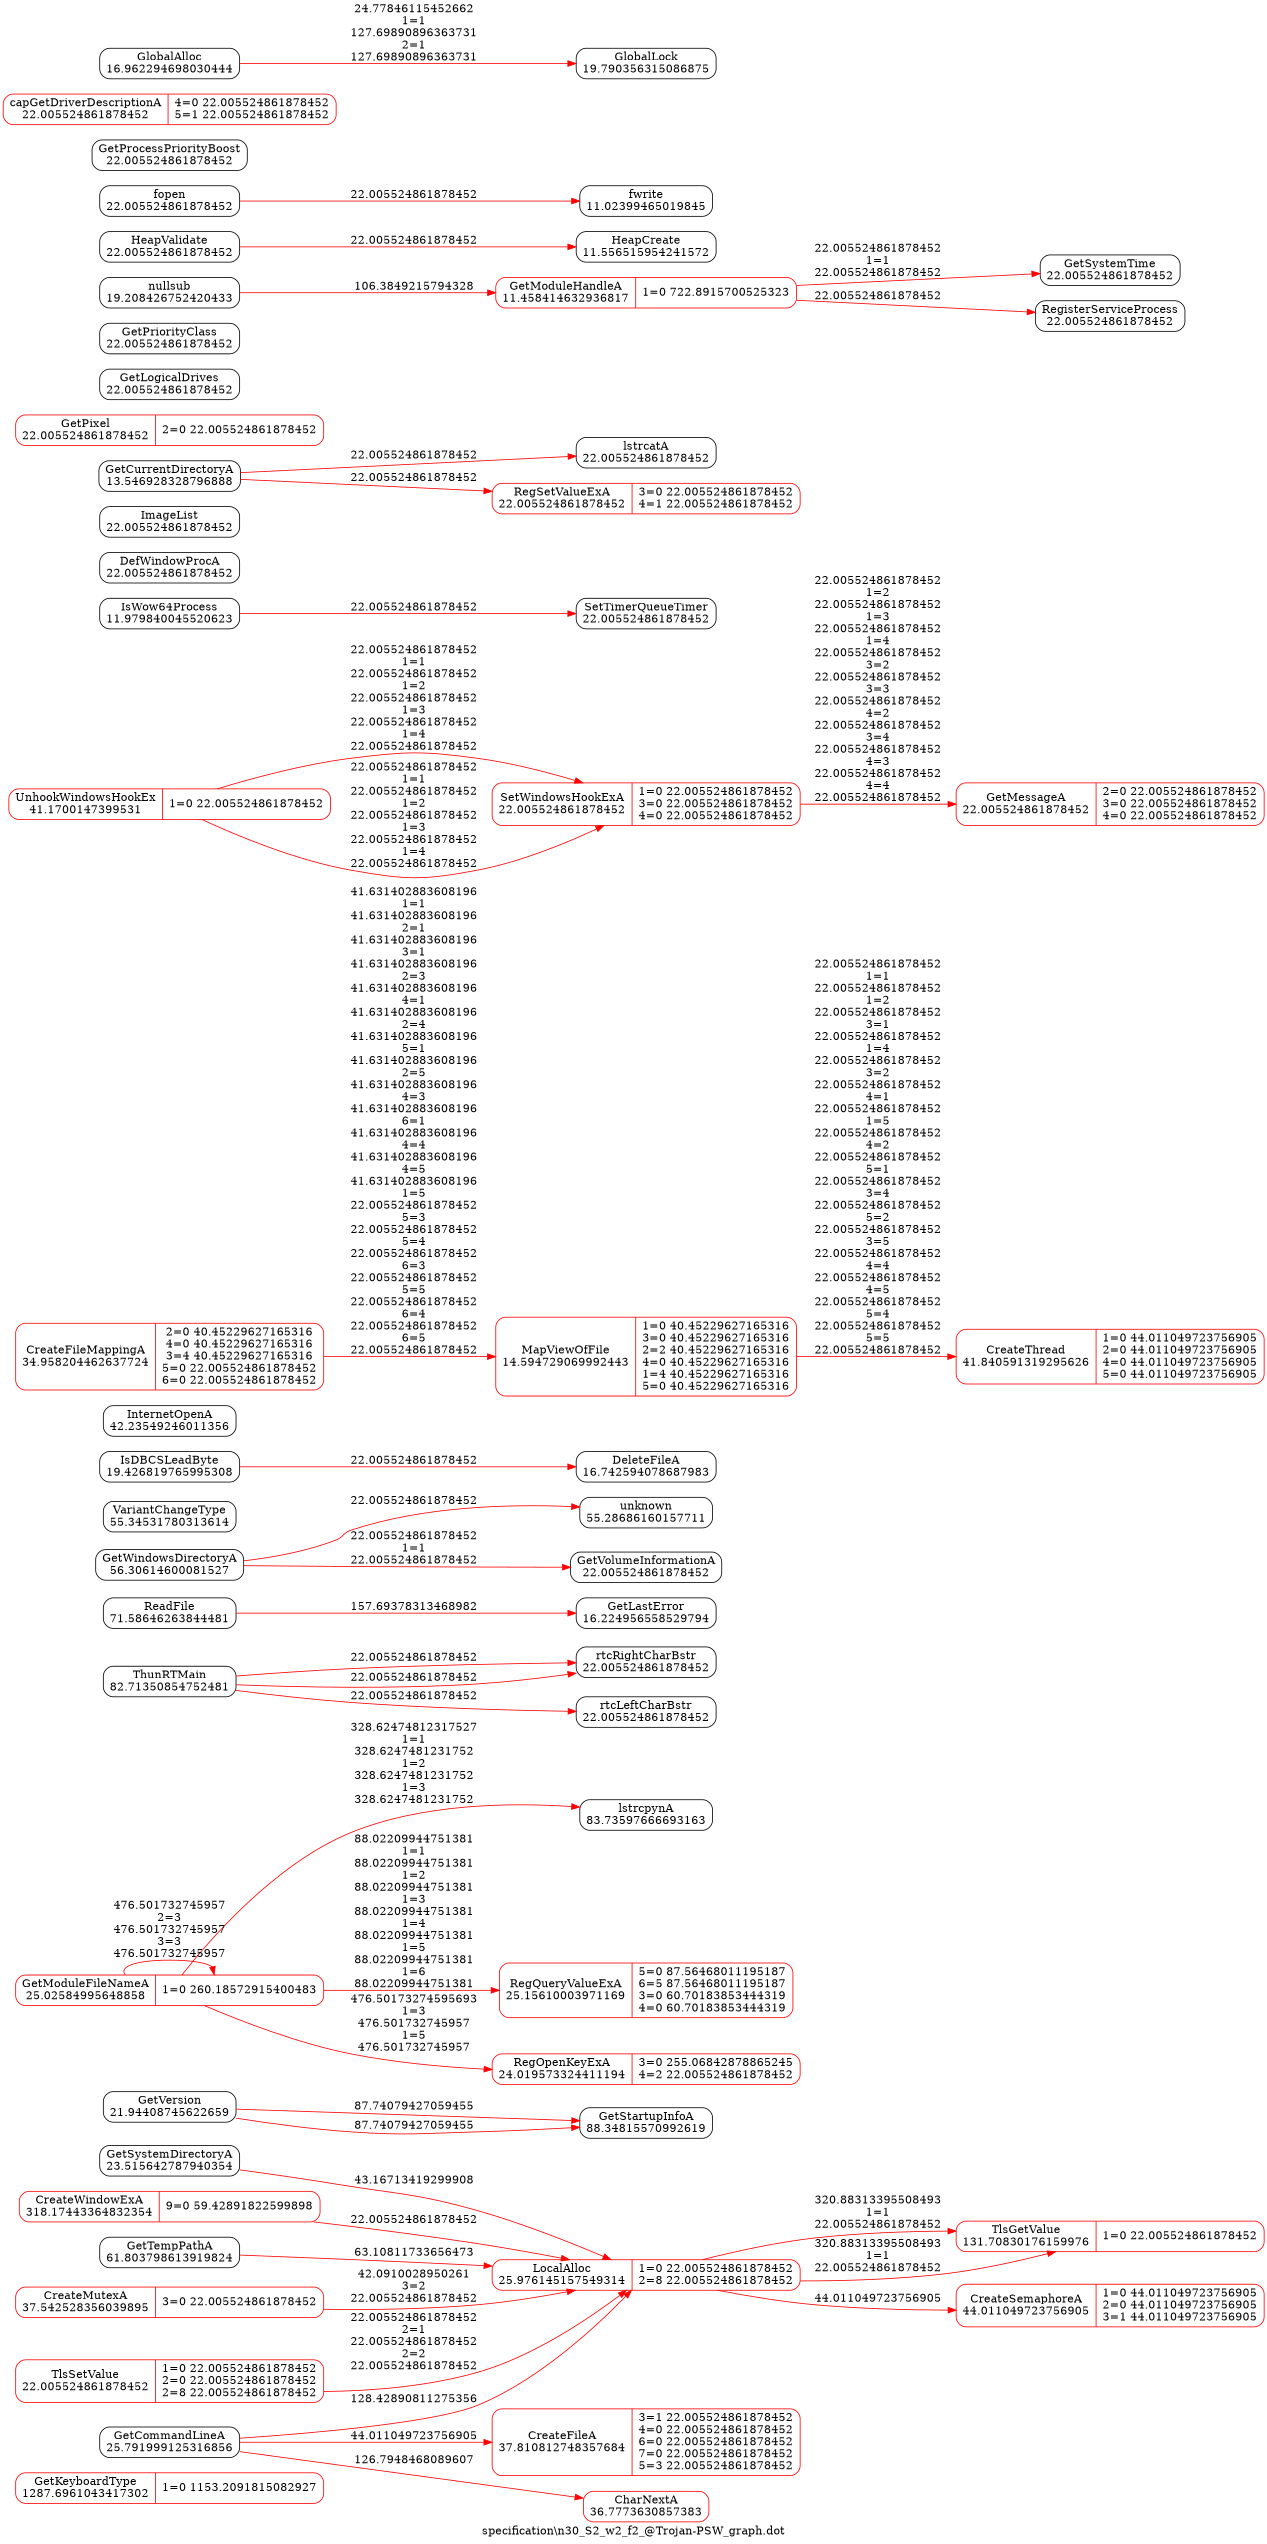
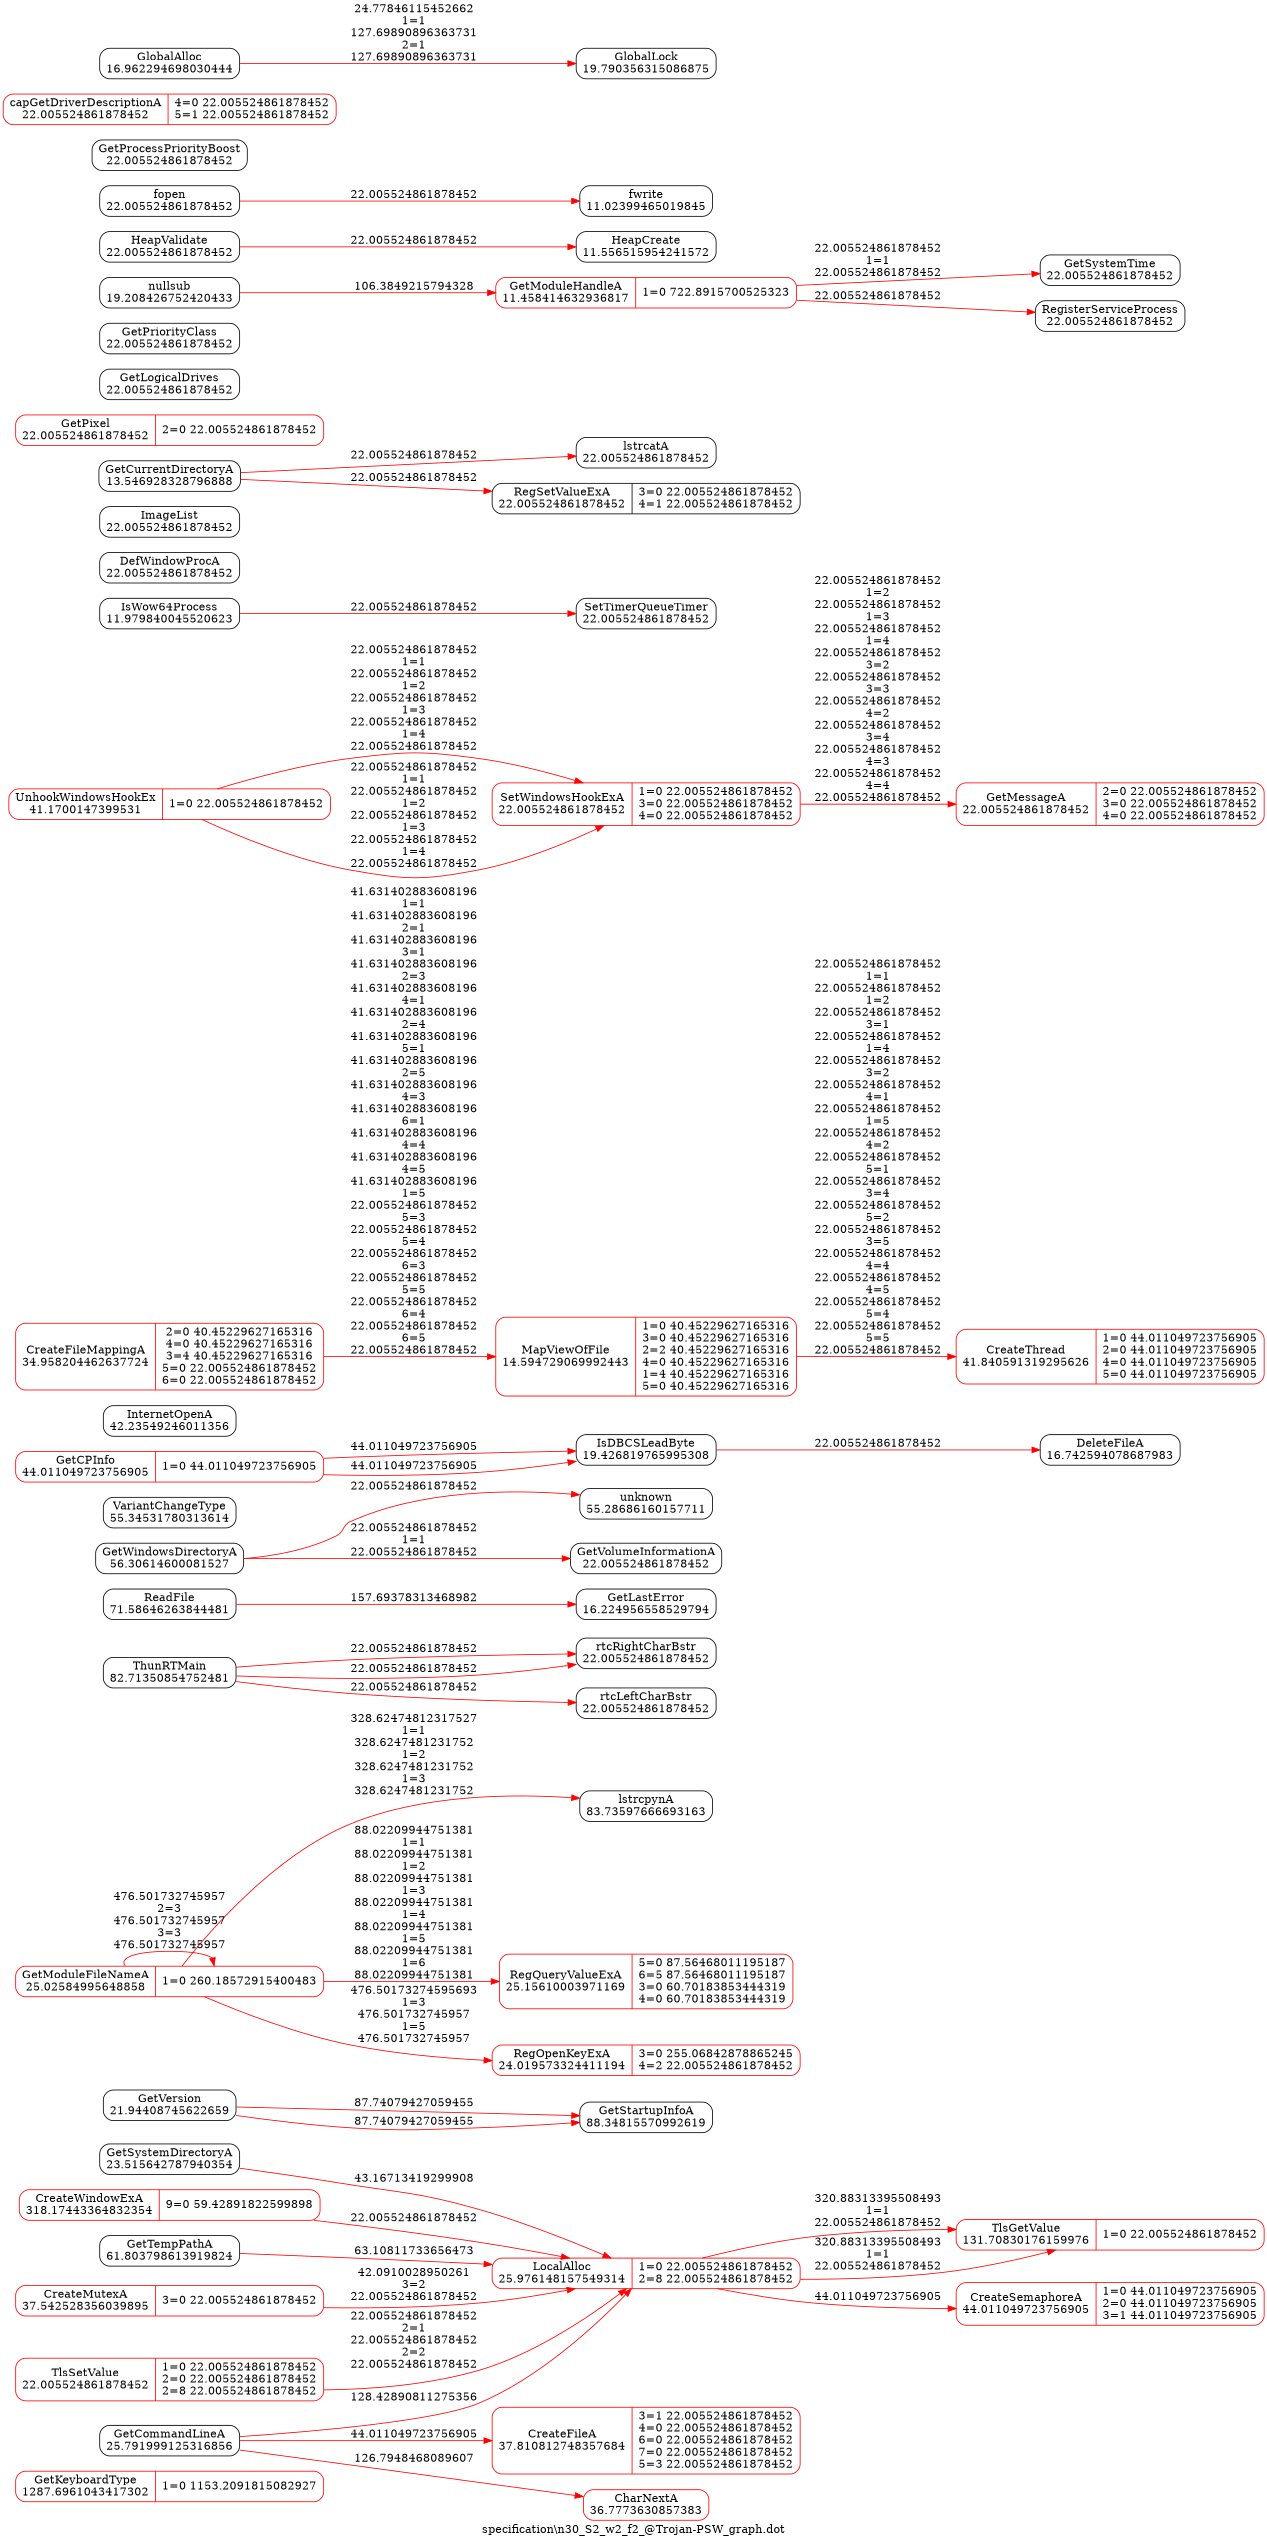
node "RegSetValueExA": color red -> black
node "GetCPInfo": added
node "LocalAlloc": text "25.976145157549314" -> "25.976148157549314"
